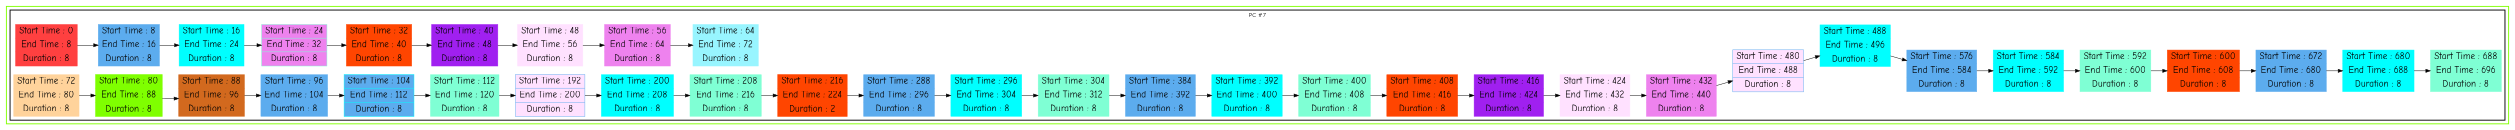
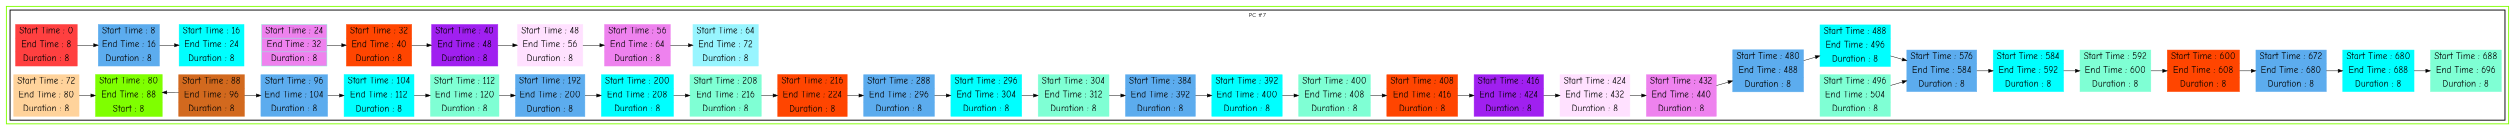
edge "Start Time : 16" -> "Start Time : 24": removed
node "Start Time : 480": fillcolor thistle1 -> steelblue2
node "Start Time : 104": fillcolor steelblue2 -> aqua
node "Start Time : 192": fillcolor thistle1 -> steelblue2
node "Start Time : 496": added
edge "Start Time : 80" -> "Start Time : 88": reversed
node "Start Time : 80": text "Duration : 8" -> "Start : 8"
node "Start Time : 216": text "Duration : 2" -> "Duration : 8"
